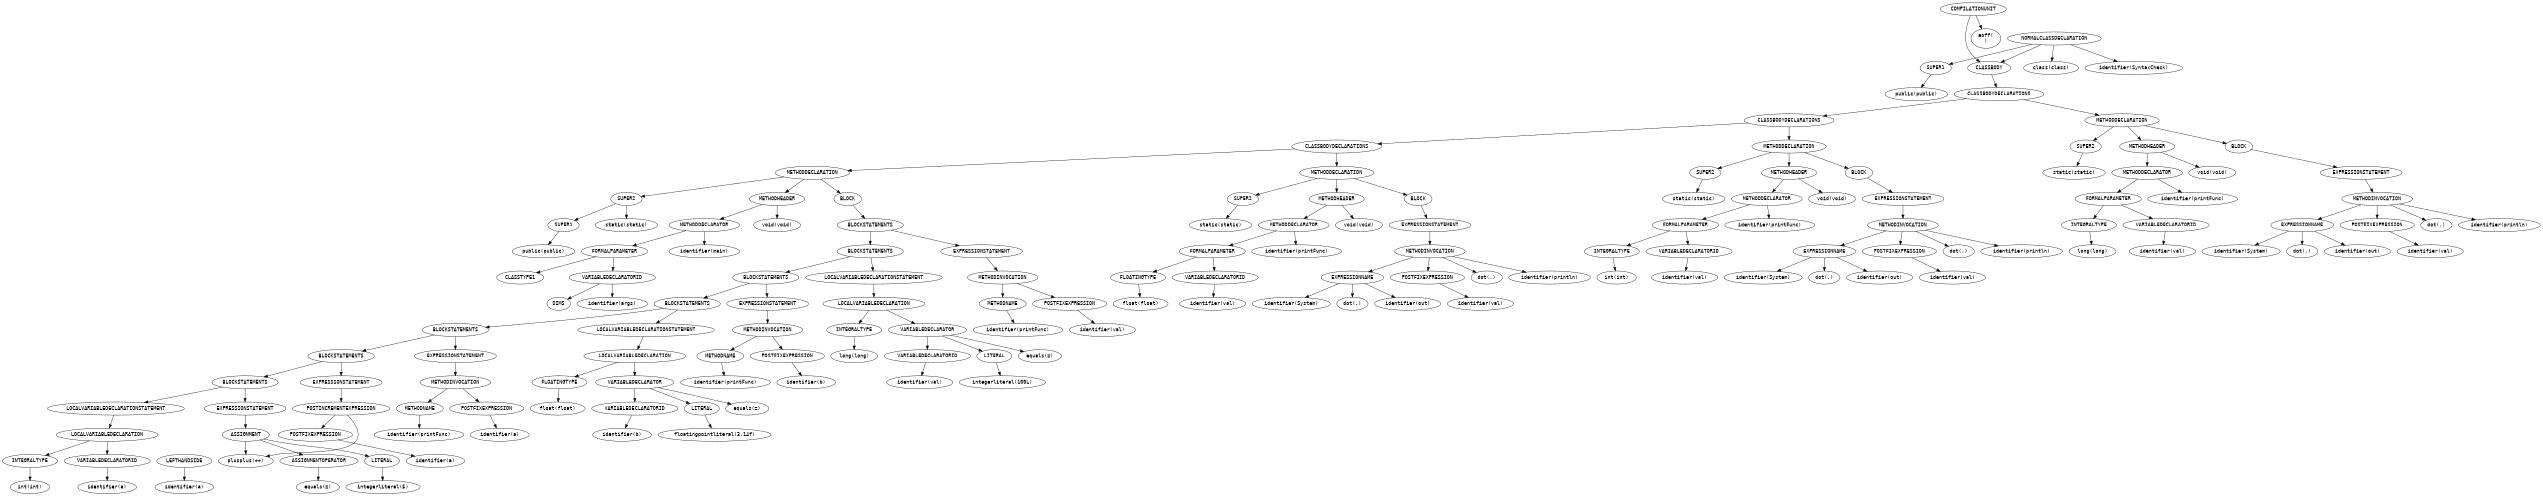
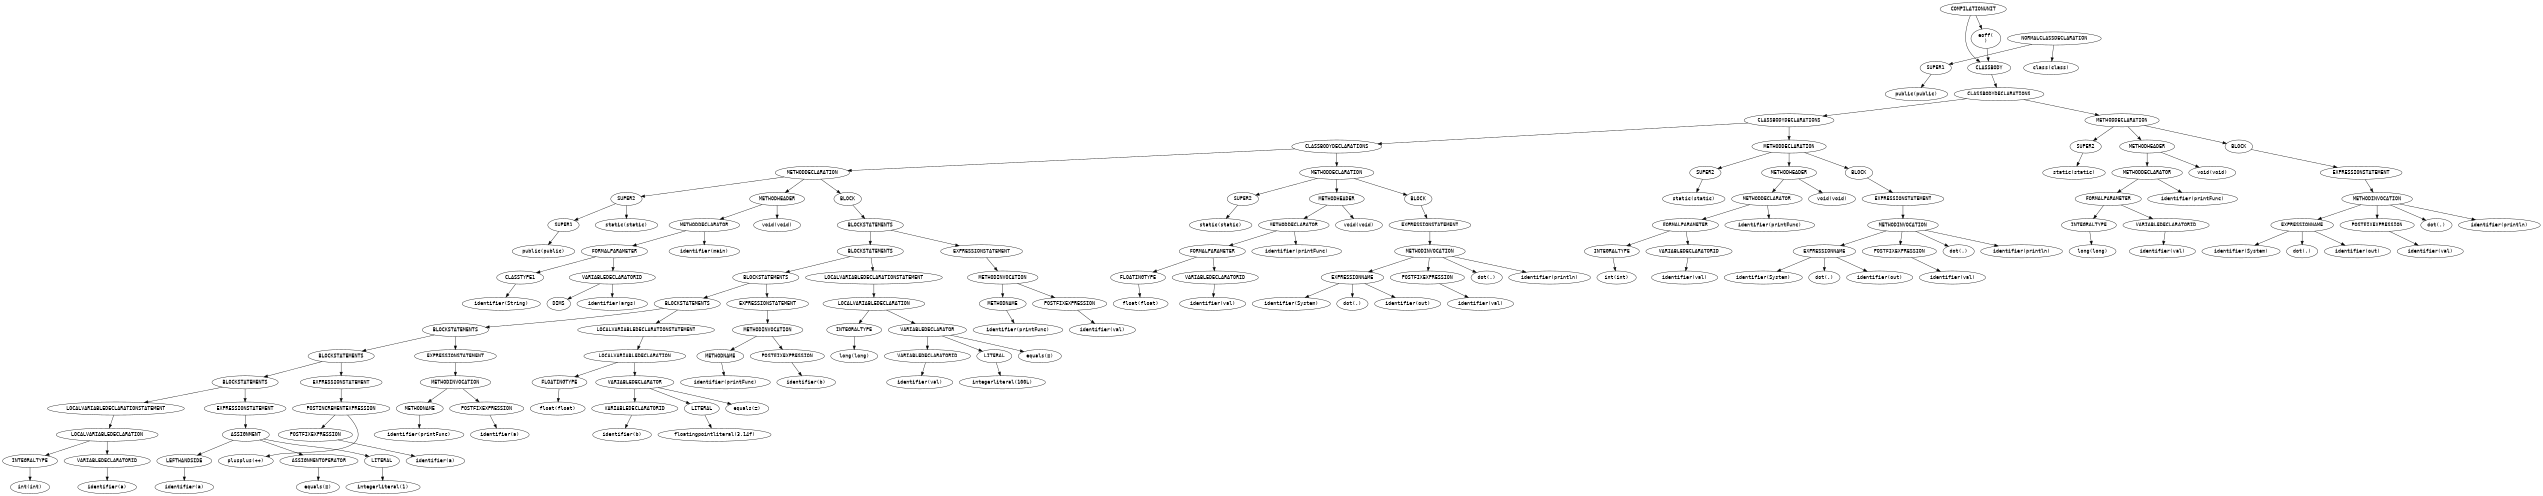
edge "NORMALCLASSDECLARATION" -> "CLASSBODY": now "eoff( )" -> "CLASSBODY"
node "identifier(SyntaxCheck)": removed
node "identifier(String)": added
edge "ASSIGNMENT" -> "plusplus(++)": now "ASSIGNMENT" -> "LEFTHANDSIDE"
node "integerliteral(5)": label "integerliteral(5)" -> "integerliteral(1)"
